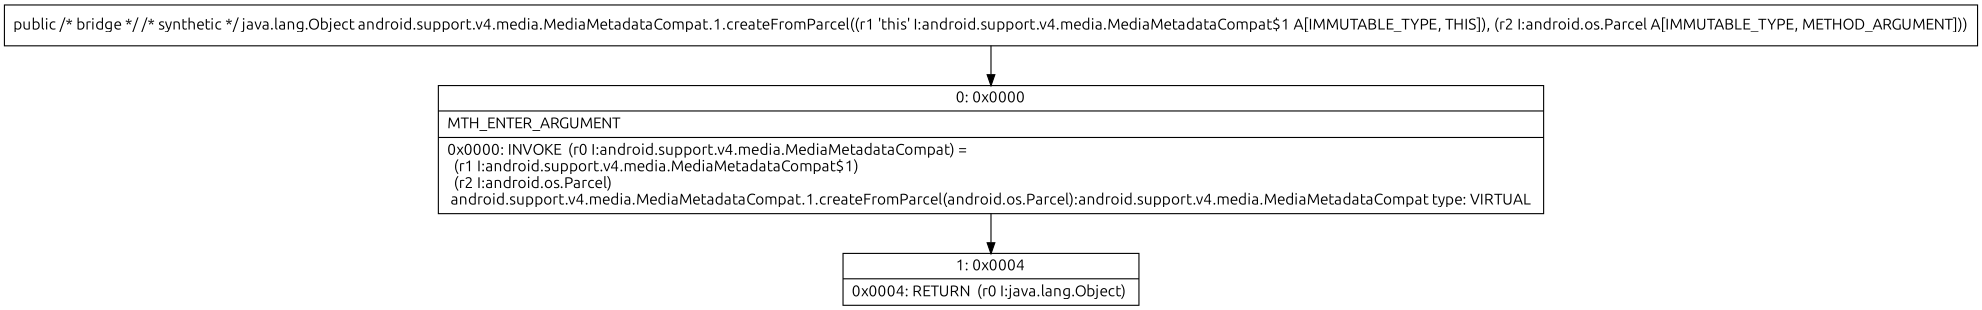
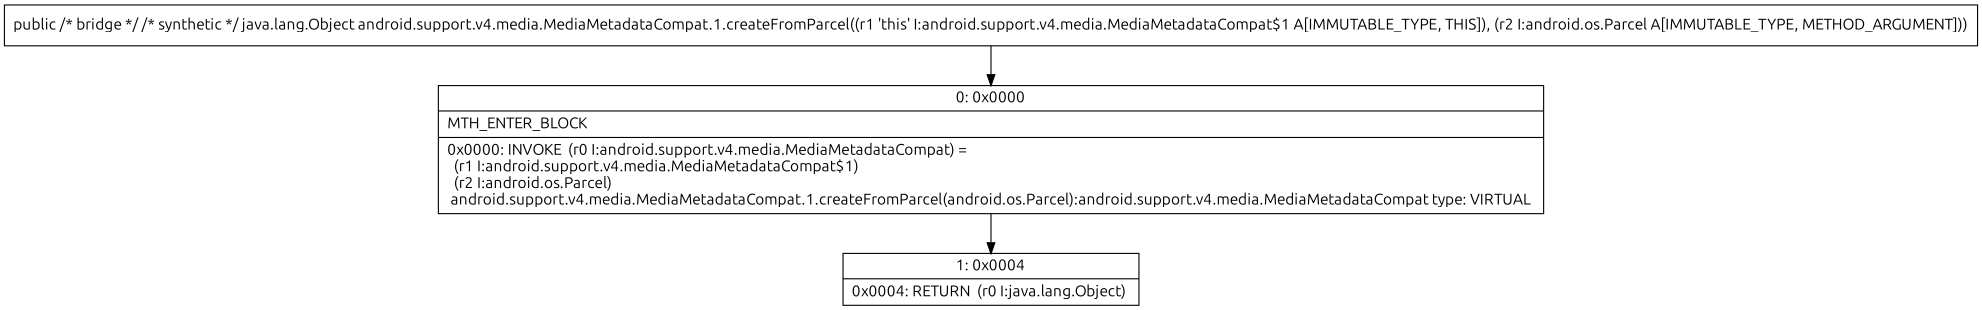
node "0: 0x0000": text "MTH_ENTER_ARGUMENT" -> "MTH_ENTER_BLOCK"
